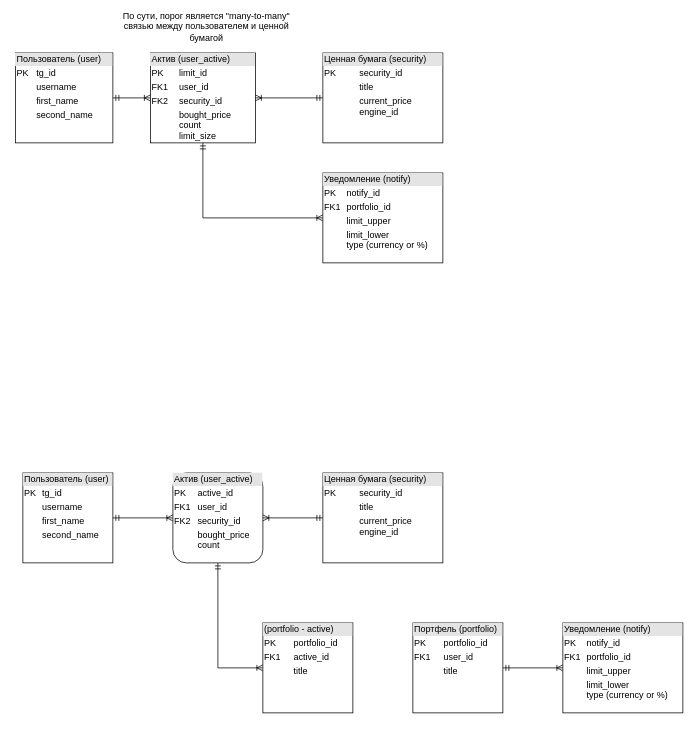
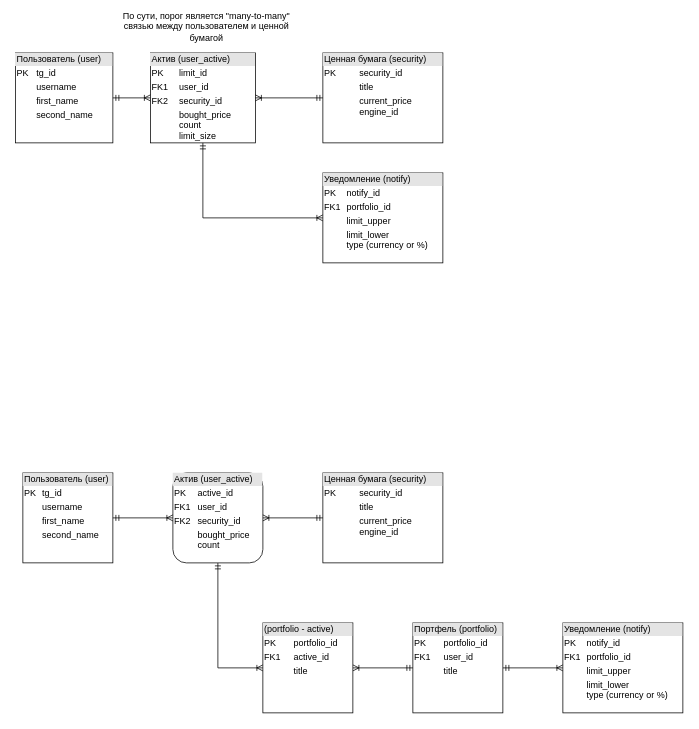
edge "(portfolio - active) PK portfolio_id FK1 active_id title" -- "Портфель (portfolio) PK portfolio_id FK1 user_id title": added
